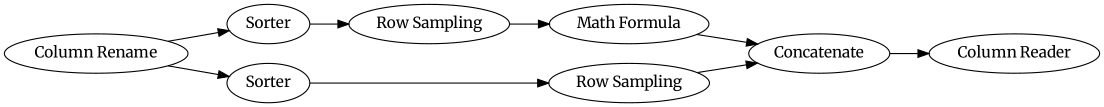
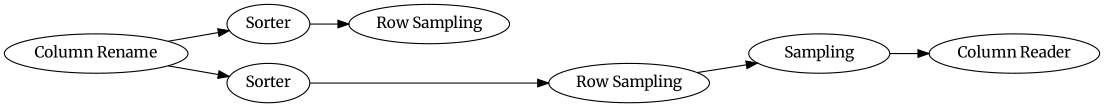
node "Math Formula": removed
node "Concatenate": label "Concatenate" -> "Sampling"
